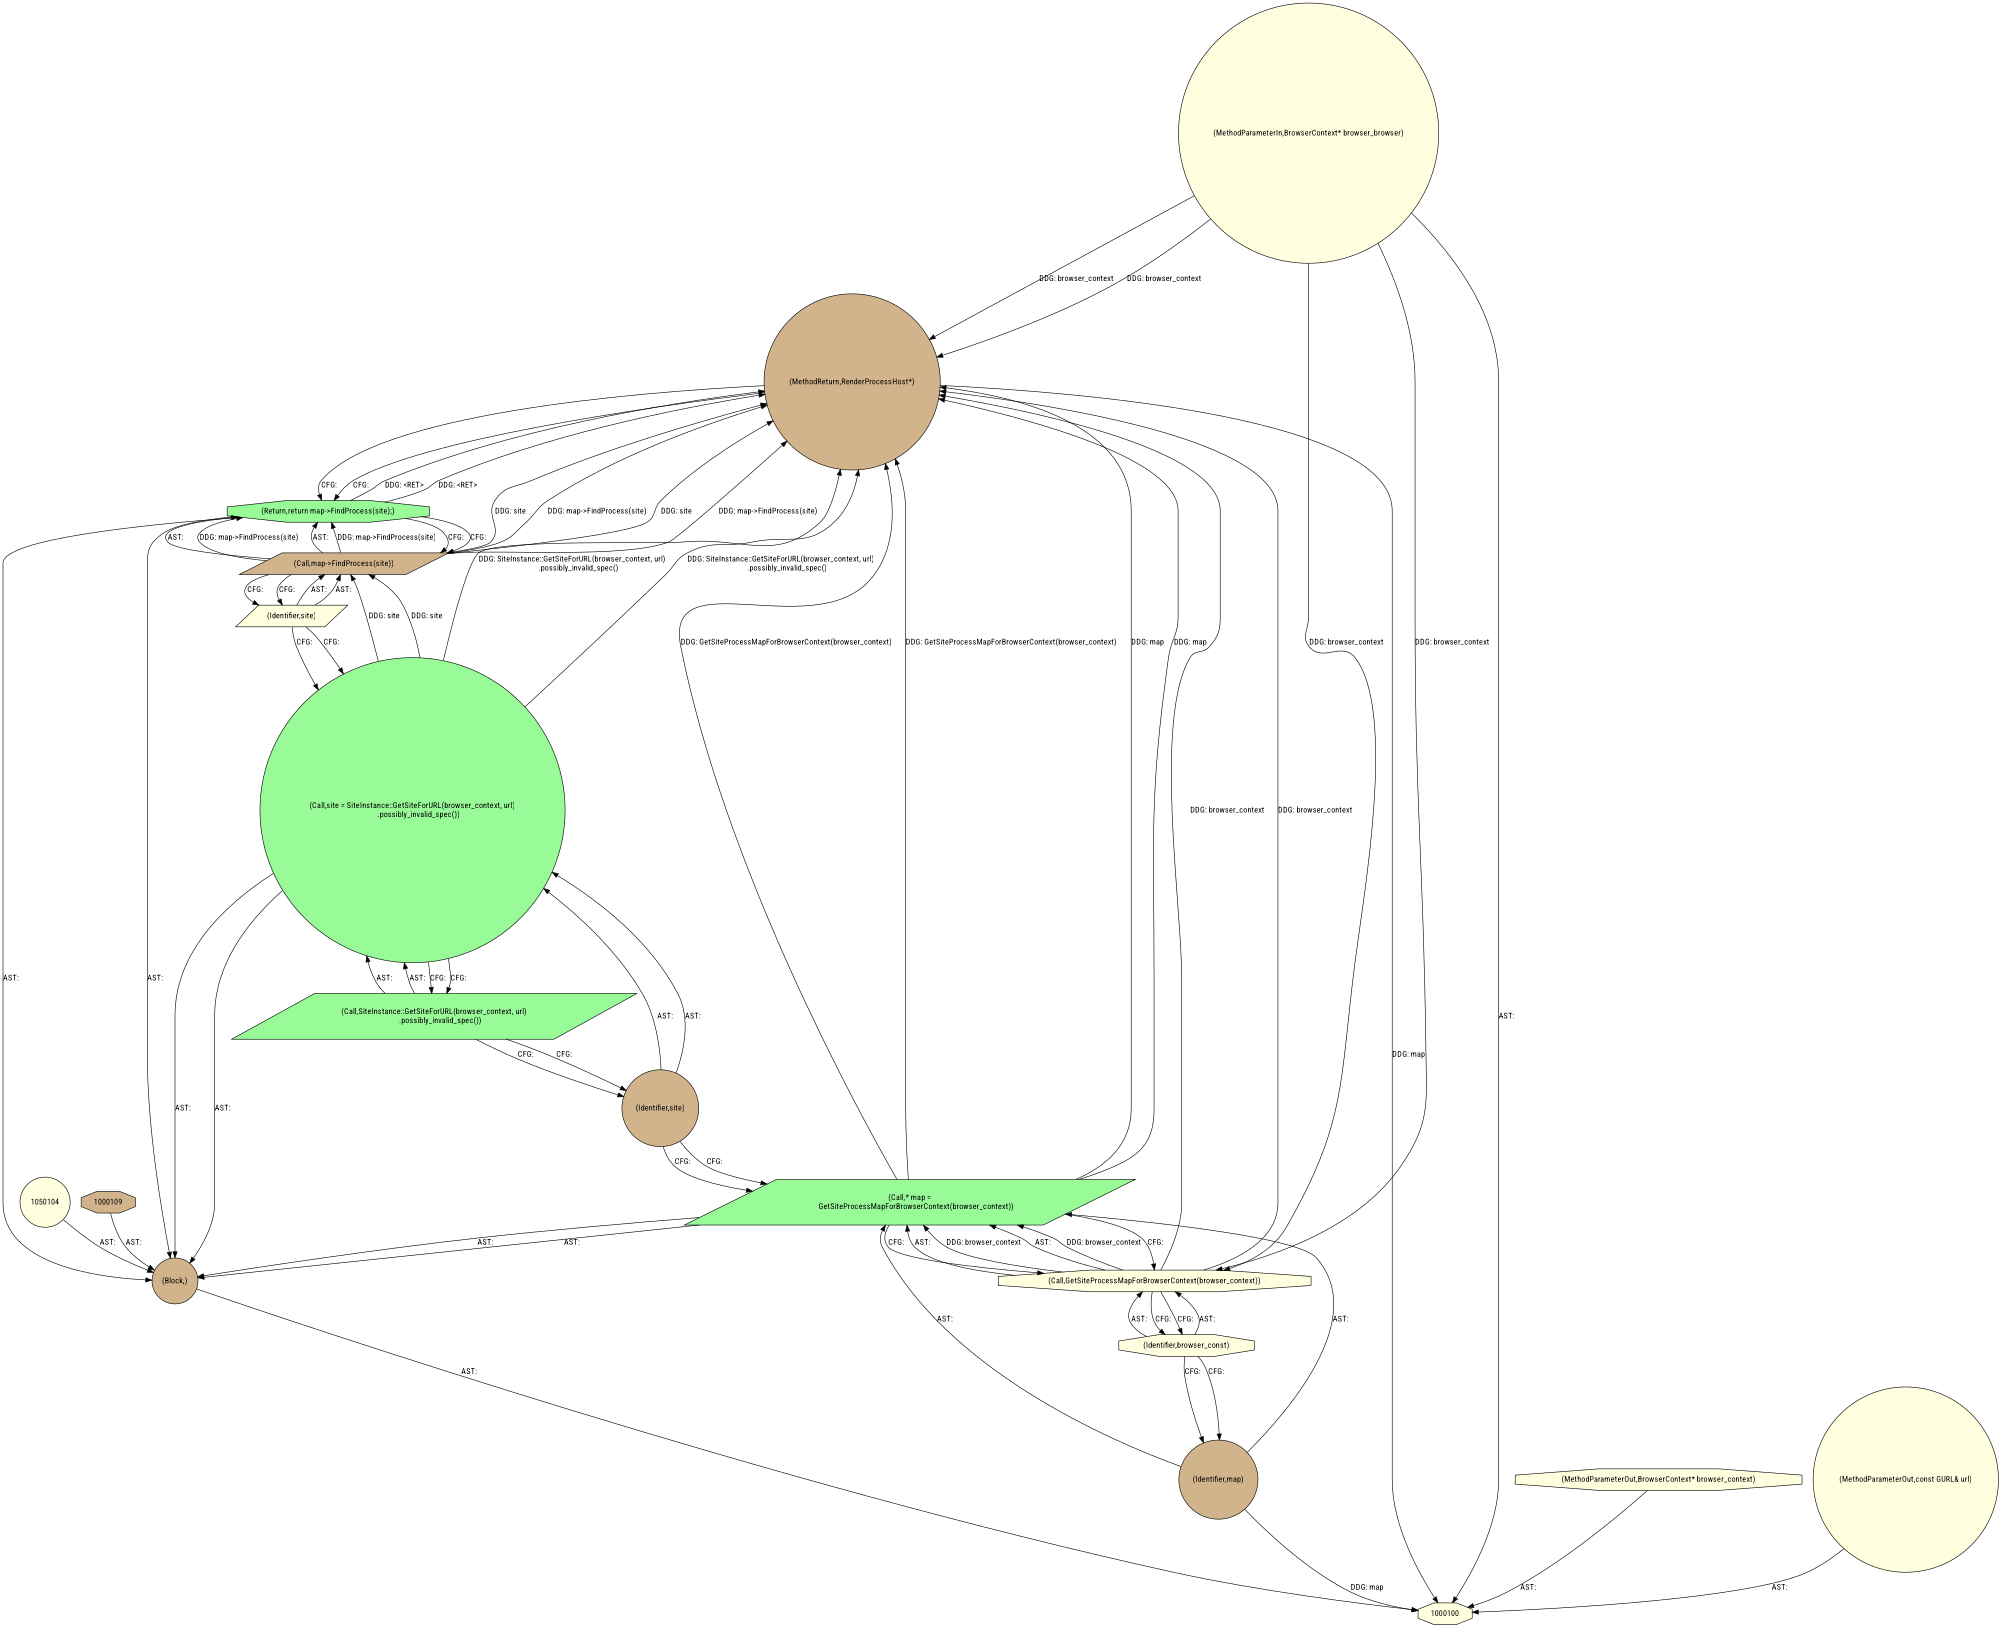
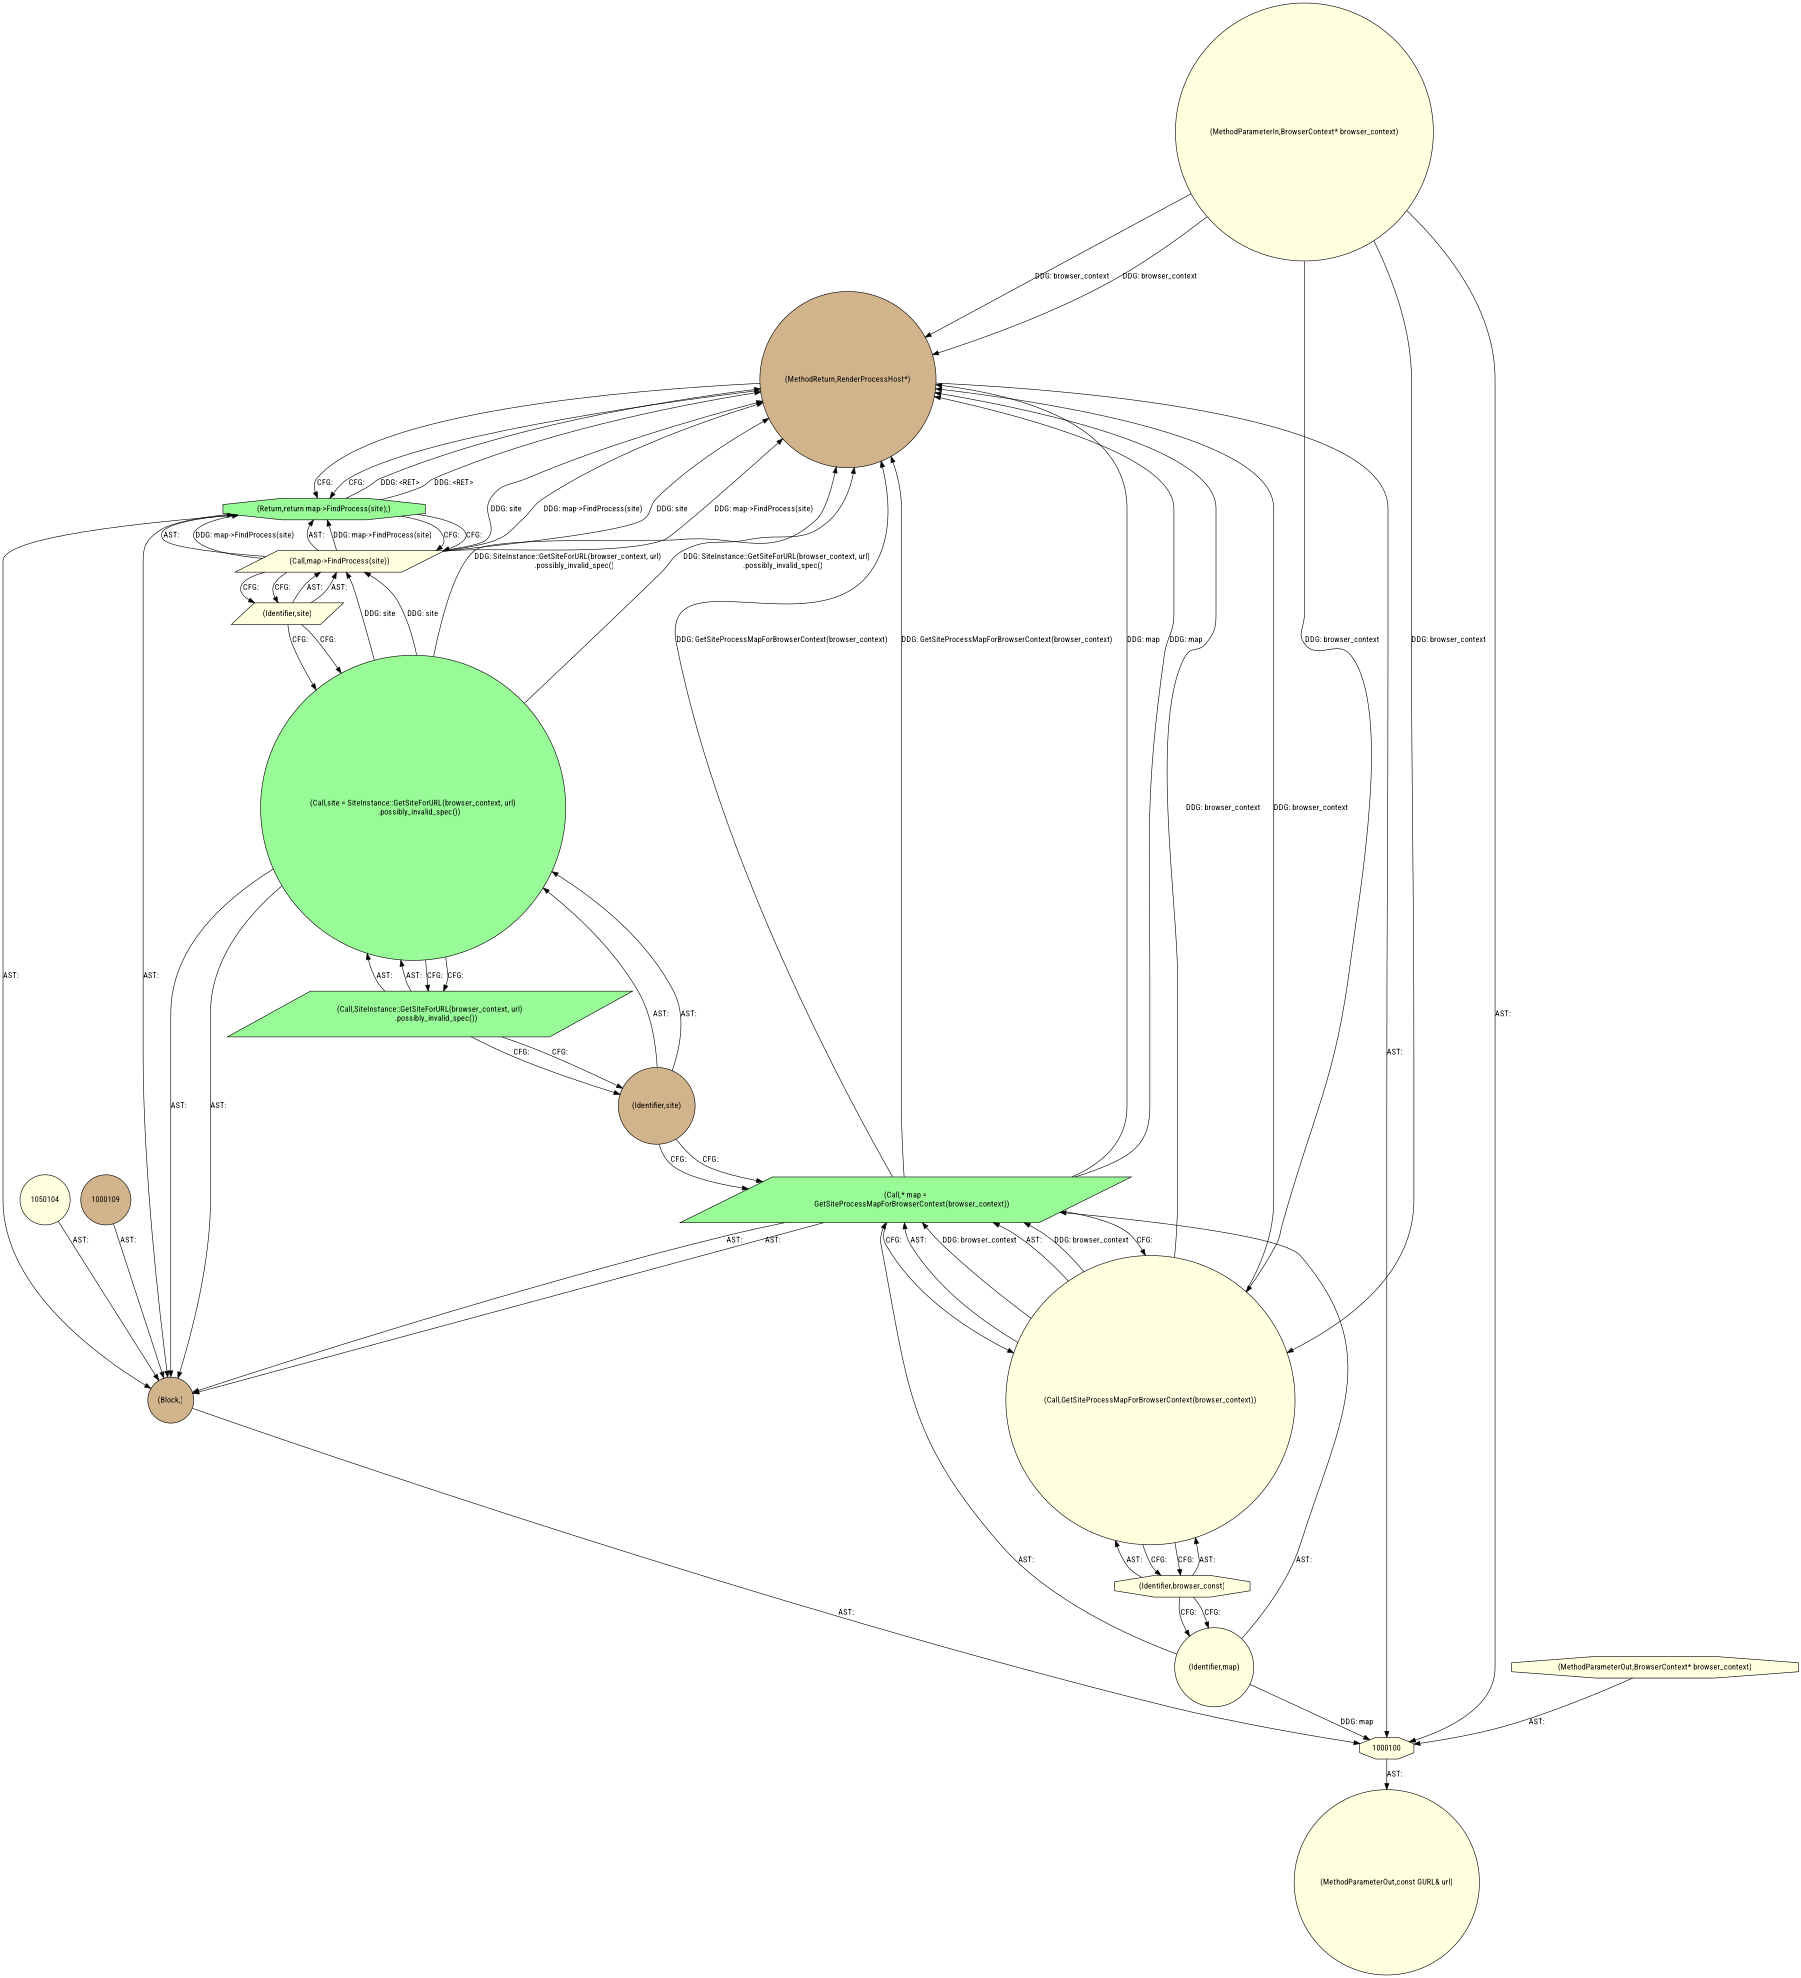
node "(MethodParameterIn,BrowserContext* browser_browser)": label "(MethodParameterIn,BrowserContext* browser_browser)" -> "(MethodParameterIn,BrowserContext* browser_context)"
node "(Call,map->FindProcess(site))": fillcolor tan -> lightyellow
edge "(MethodReturn,RenderProcessHost*)" -> "1000100": label "DDG: map" -> "AST: "
node "1000109": shape octagon -> circle
node "(Call,GetSiteProcessMapForBrowserContext(browser_context))": shape octagon -> circle
node "(Identifier,map)": fillcolor tan -> lightyellow
edge "(MethodParameterOut,const GURL& url)" -> "1000100": reversed
